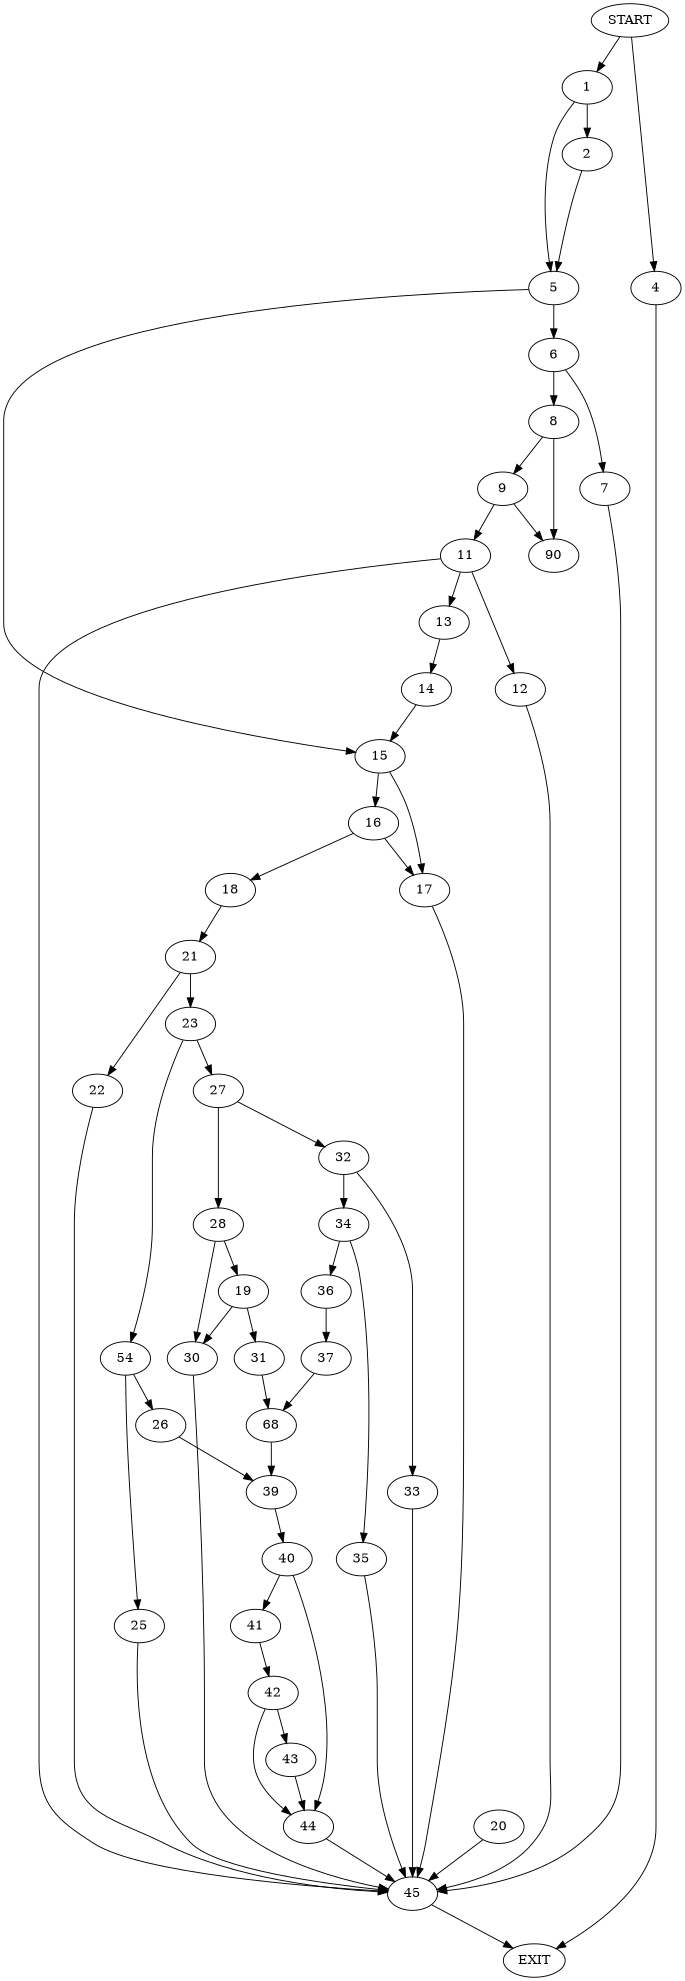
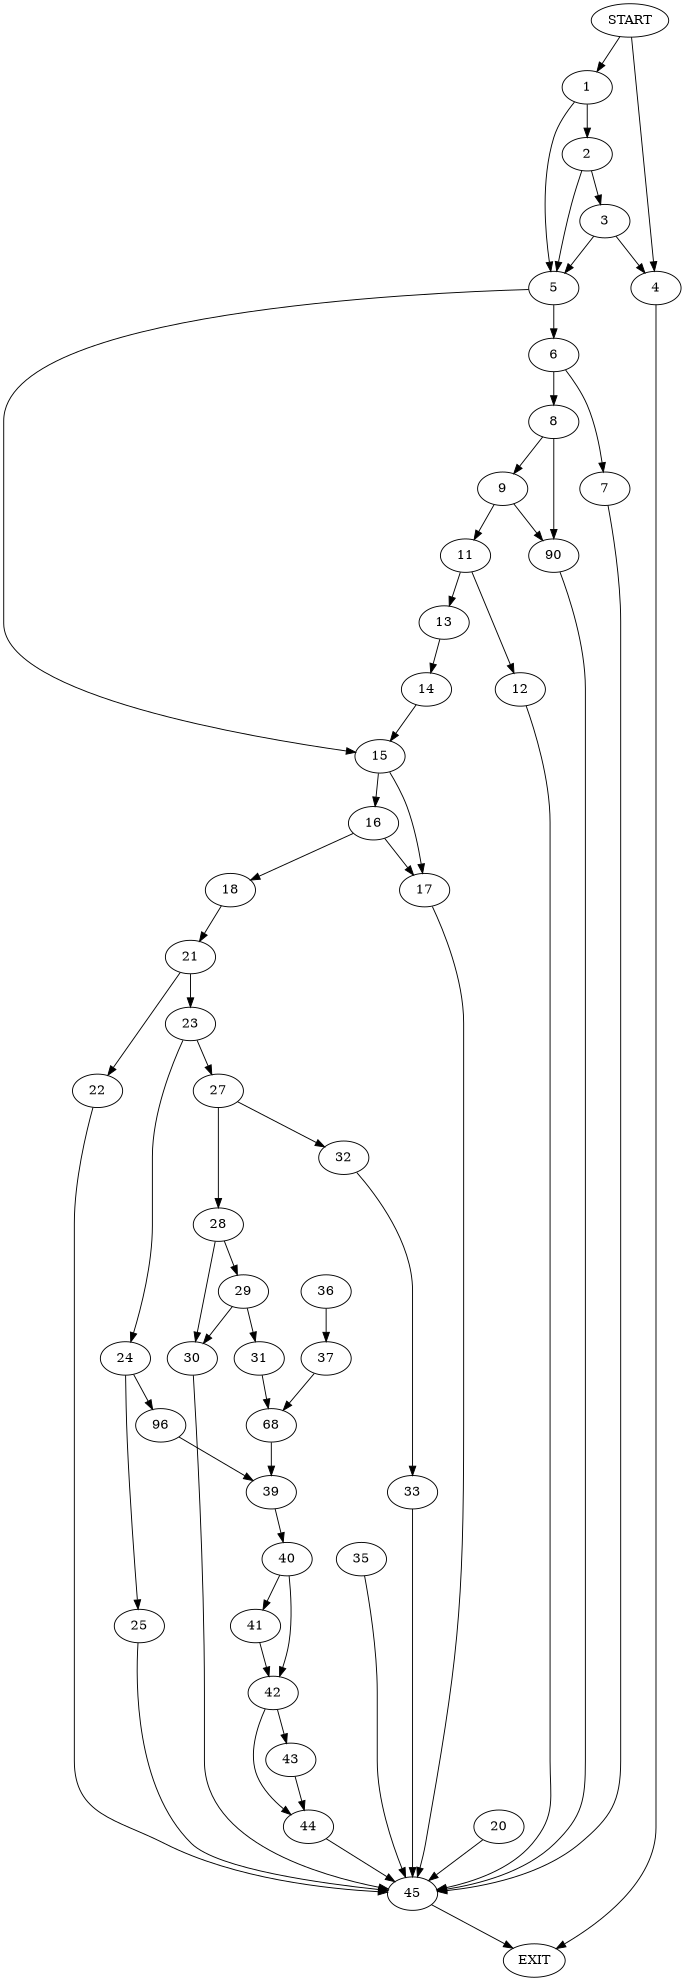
node "3": added
edge "11" -> "45": now "90" -> "45"
node "34": removed
node "19": label "19" -> "29"
node "54": label "54" -> "24"
node "26": label "26" -> "96"
edge "40" -> "44": now "40" -> "42"
